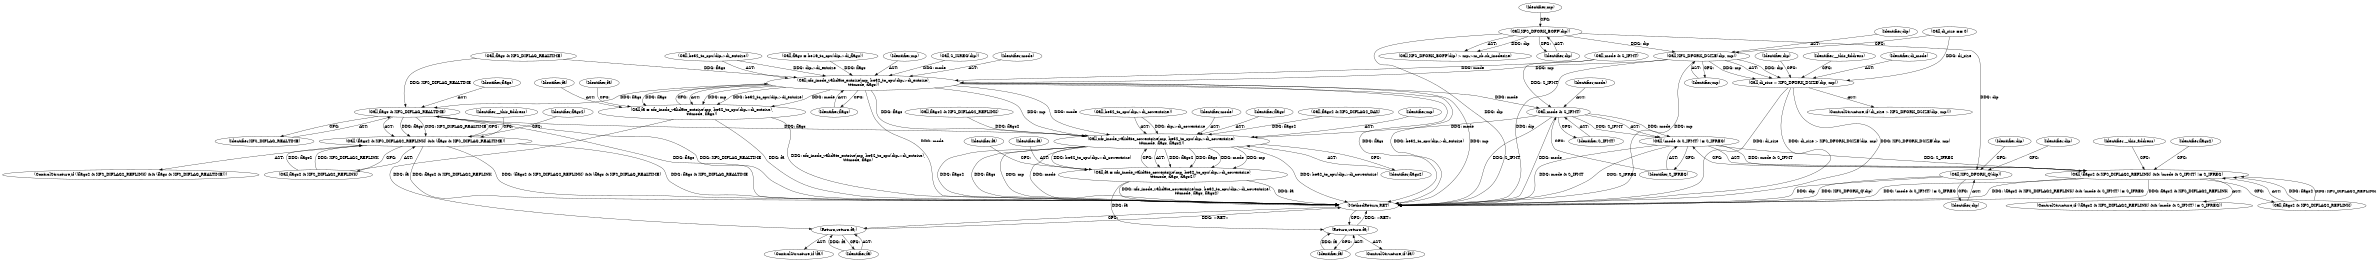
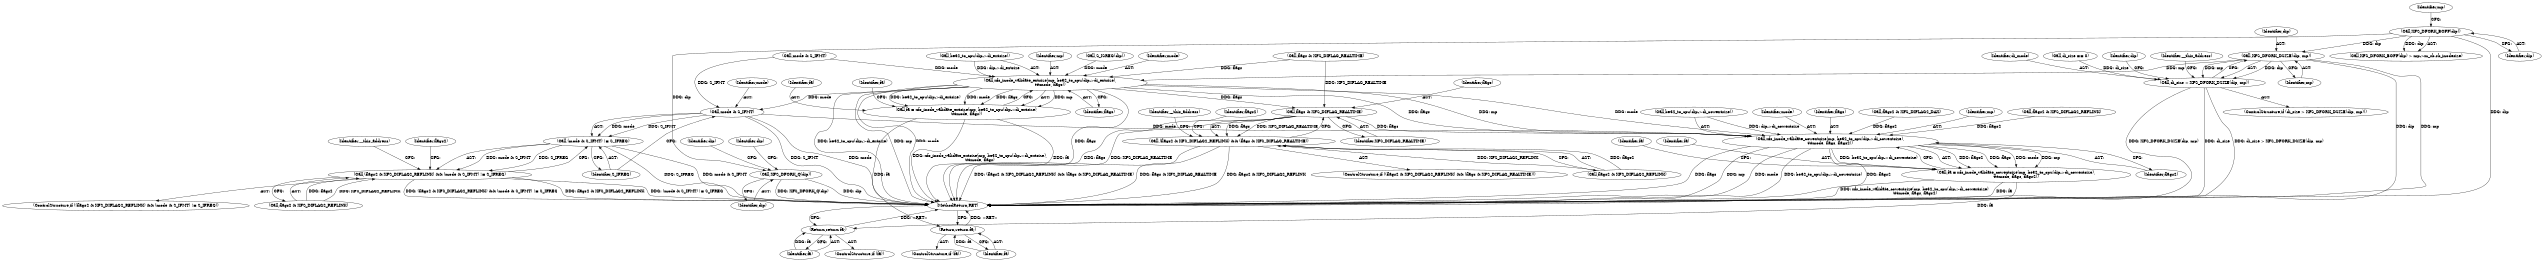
edge "(Call,di_size == 0)" -> "(Call,XFS_DFORK_DSIZE(dip, mp))": now "(Call,di_size > XFS_DFORK_DSIZE(dip, mp))" -> "(Call,XFS_DFORK_DSIZE(dip, mp))"
node "(Call,flags = be16_to_cpu(dip->di_flags))": removed
node "(Identifier,S_IFMT)": removed
